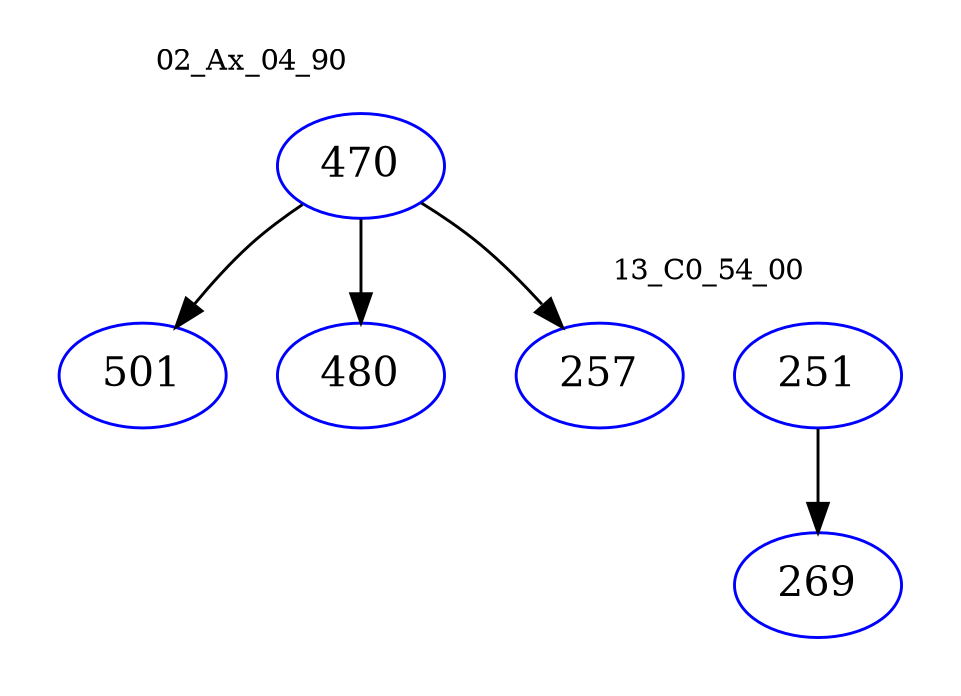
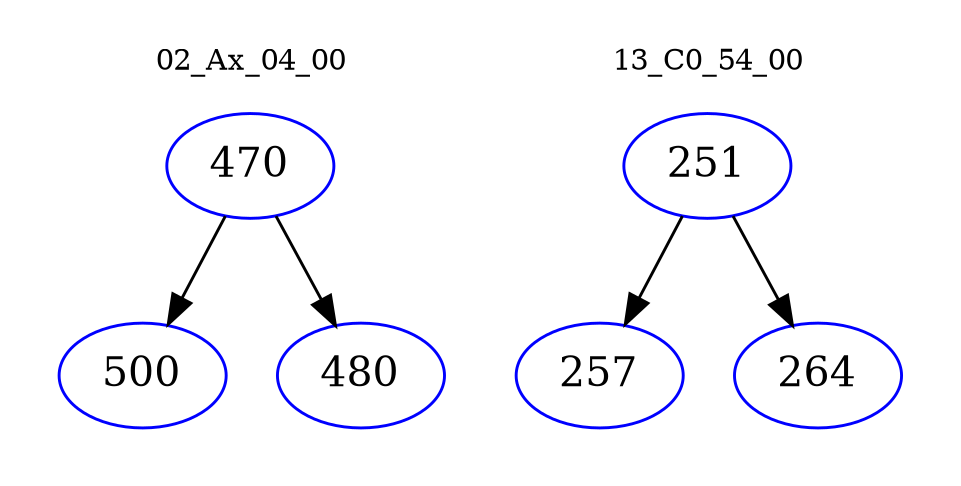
cluster "02_Ax_04_90": label "02_Ax_04_90" -> "02_Ax_04_00"
edge "470" -> "257": now "251" -> "257"
node "501": label "501" -> "500"
node "269": label "269" -> "264"
